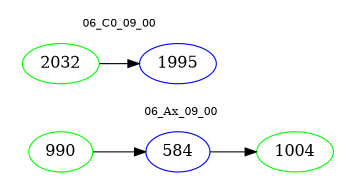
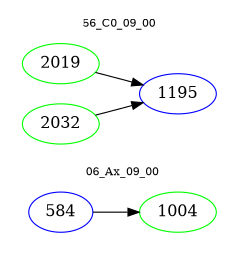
cluster "06_C0_09_00": label "06_C0_09_00" -> "56_C0_09_00"
node "2019": added
node "1995": label "1995" -> "1195"
node "990": removed
